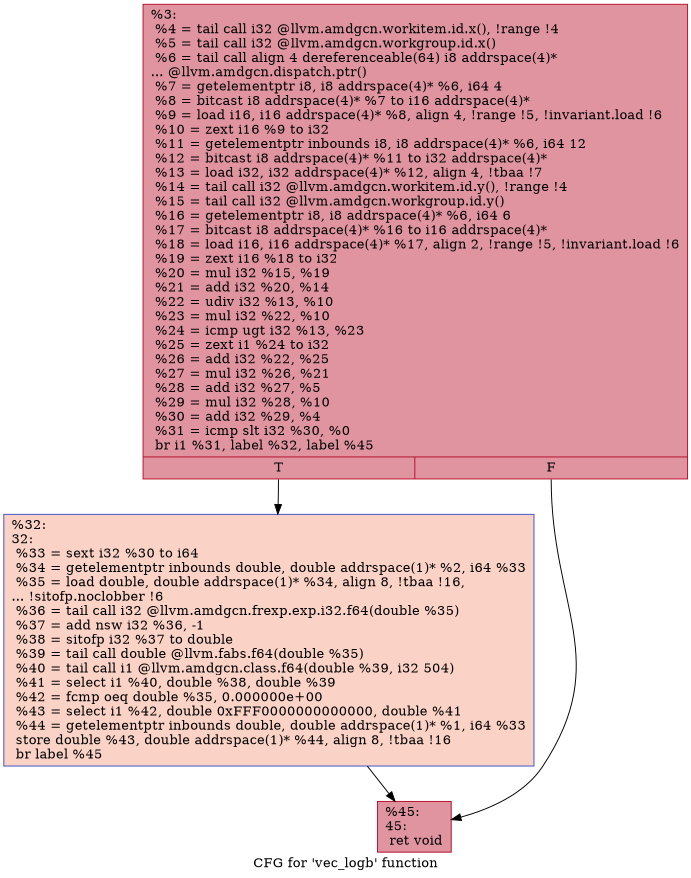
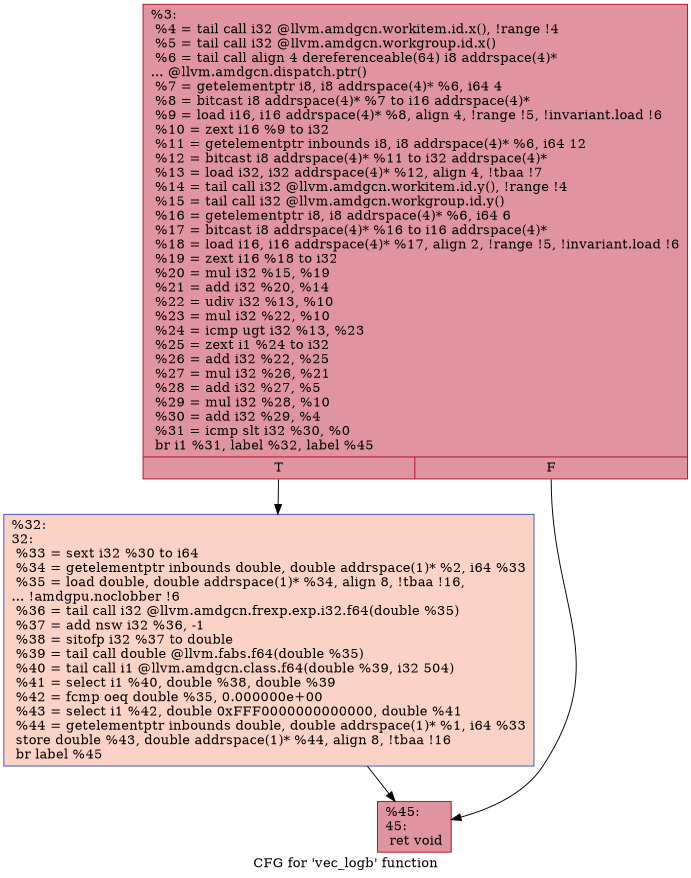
node "%32:": text "... !sitofp.noclobber !6" -> "... !amdgpu.noclobber !6"
